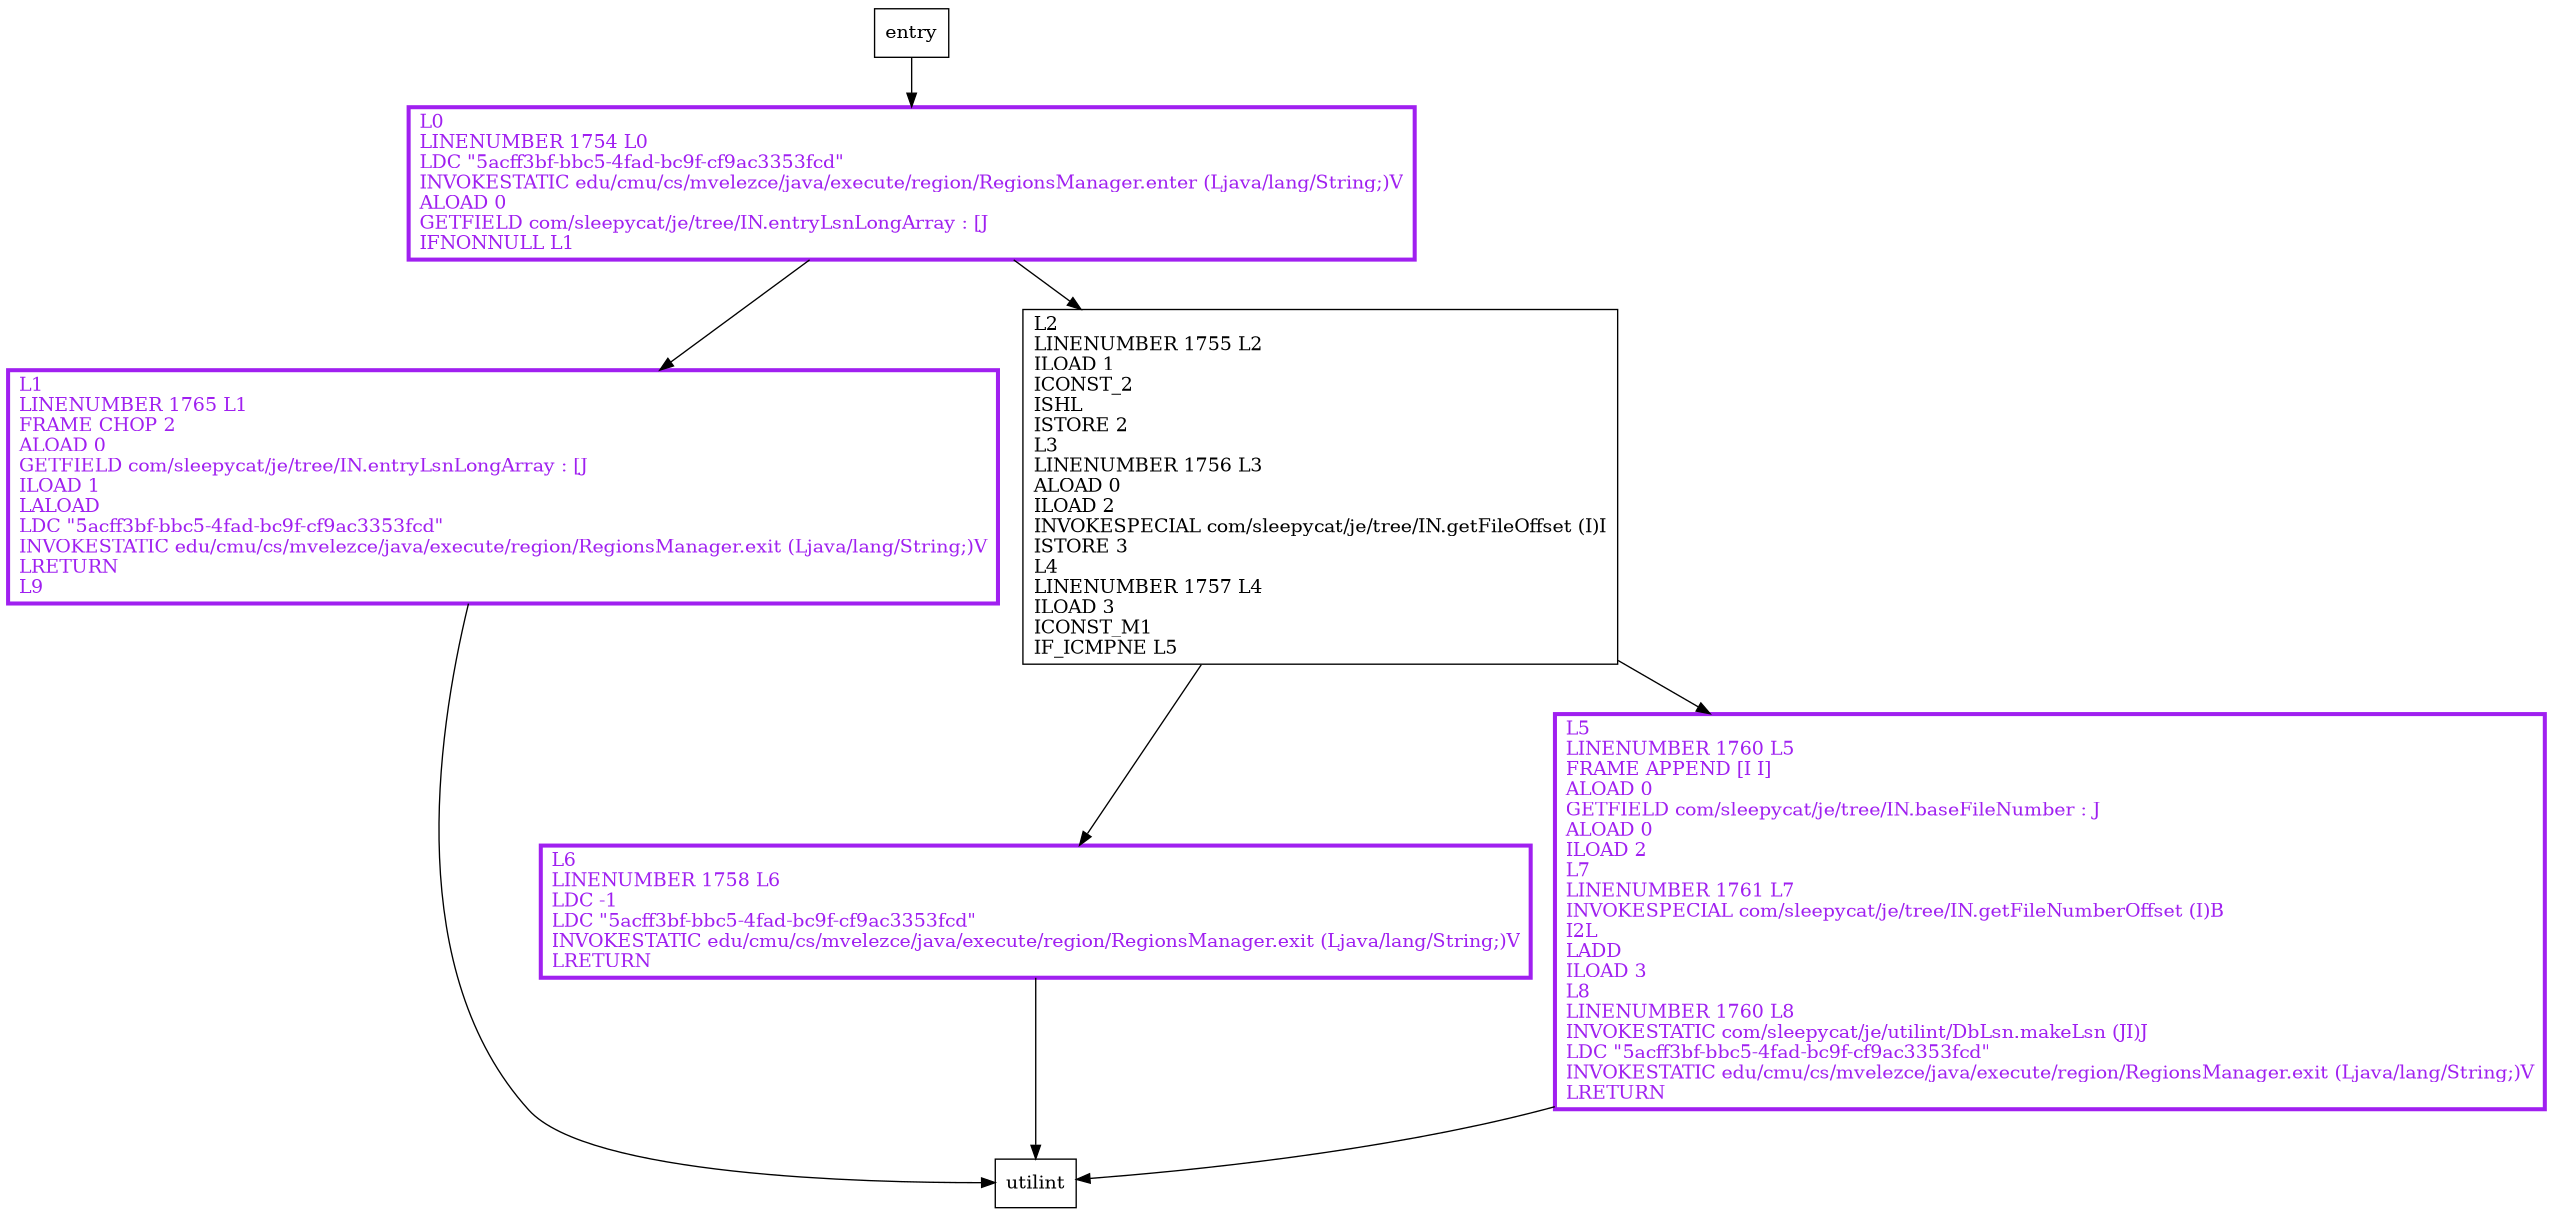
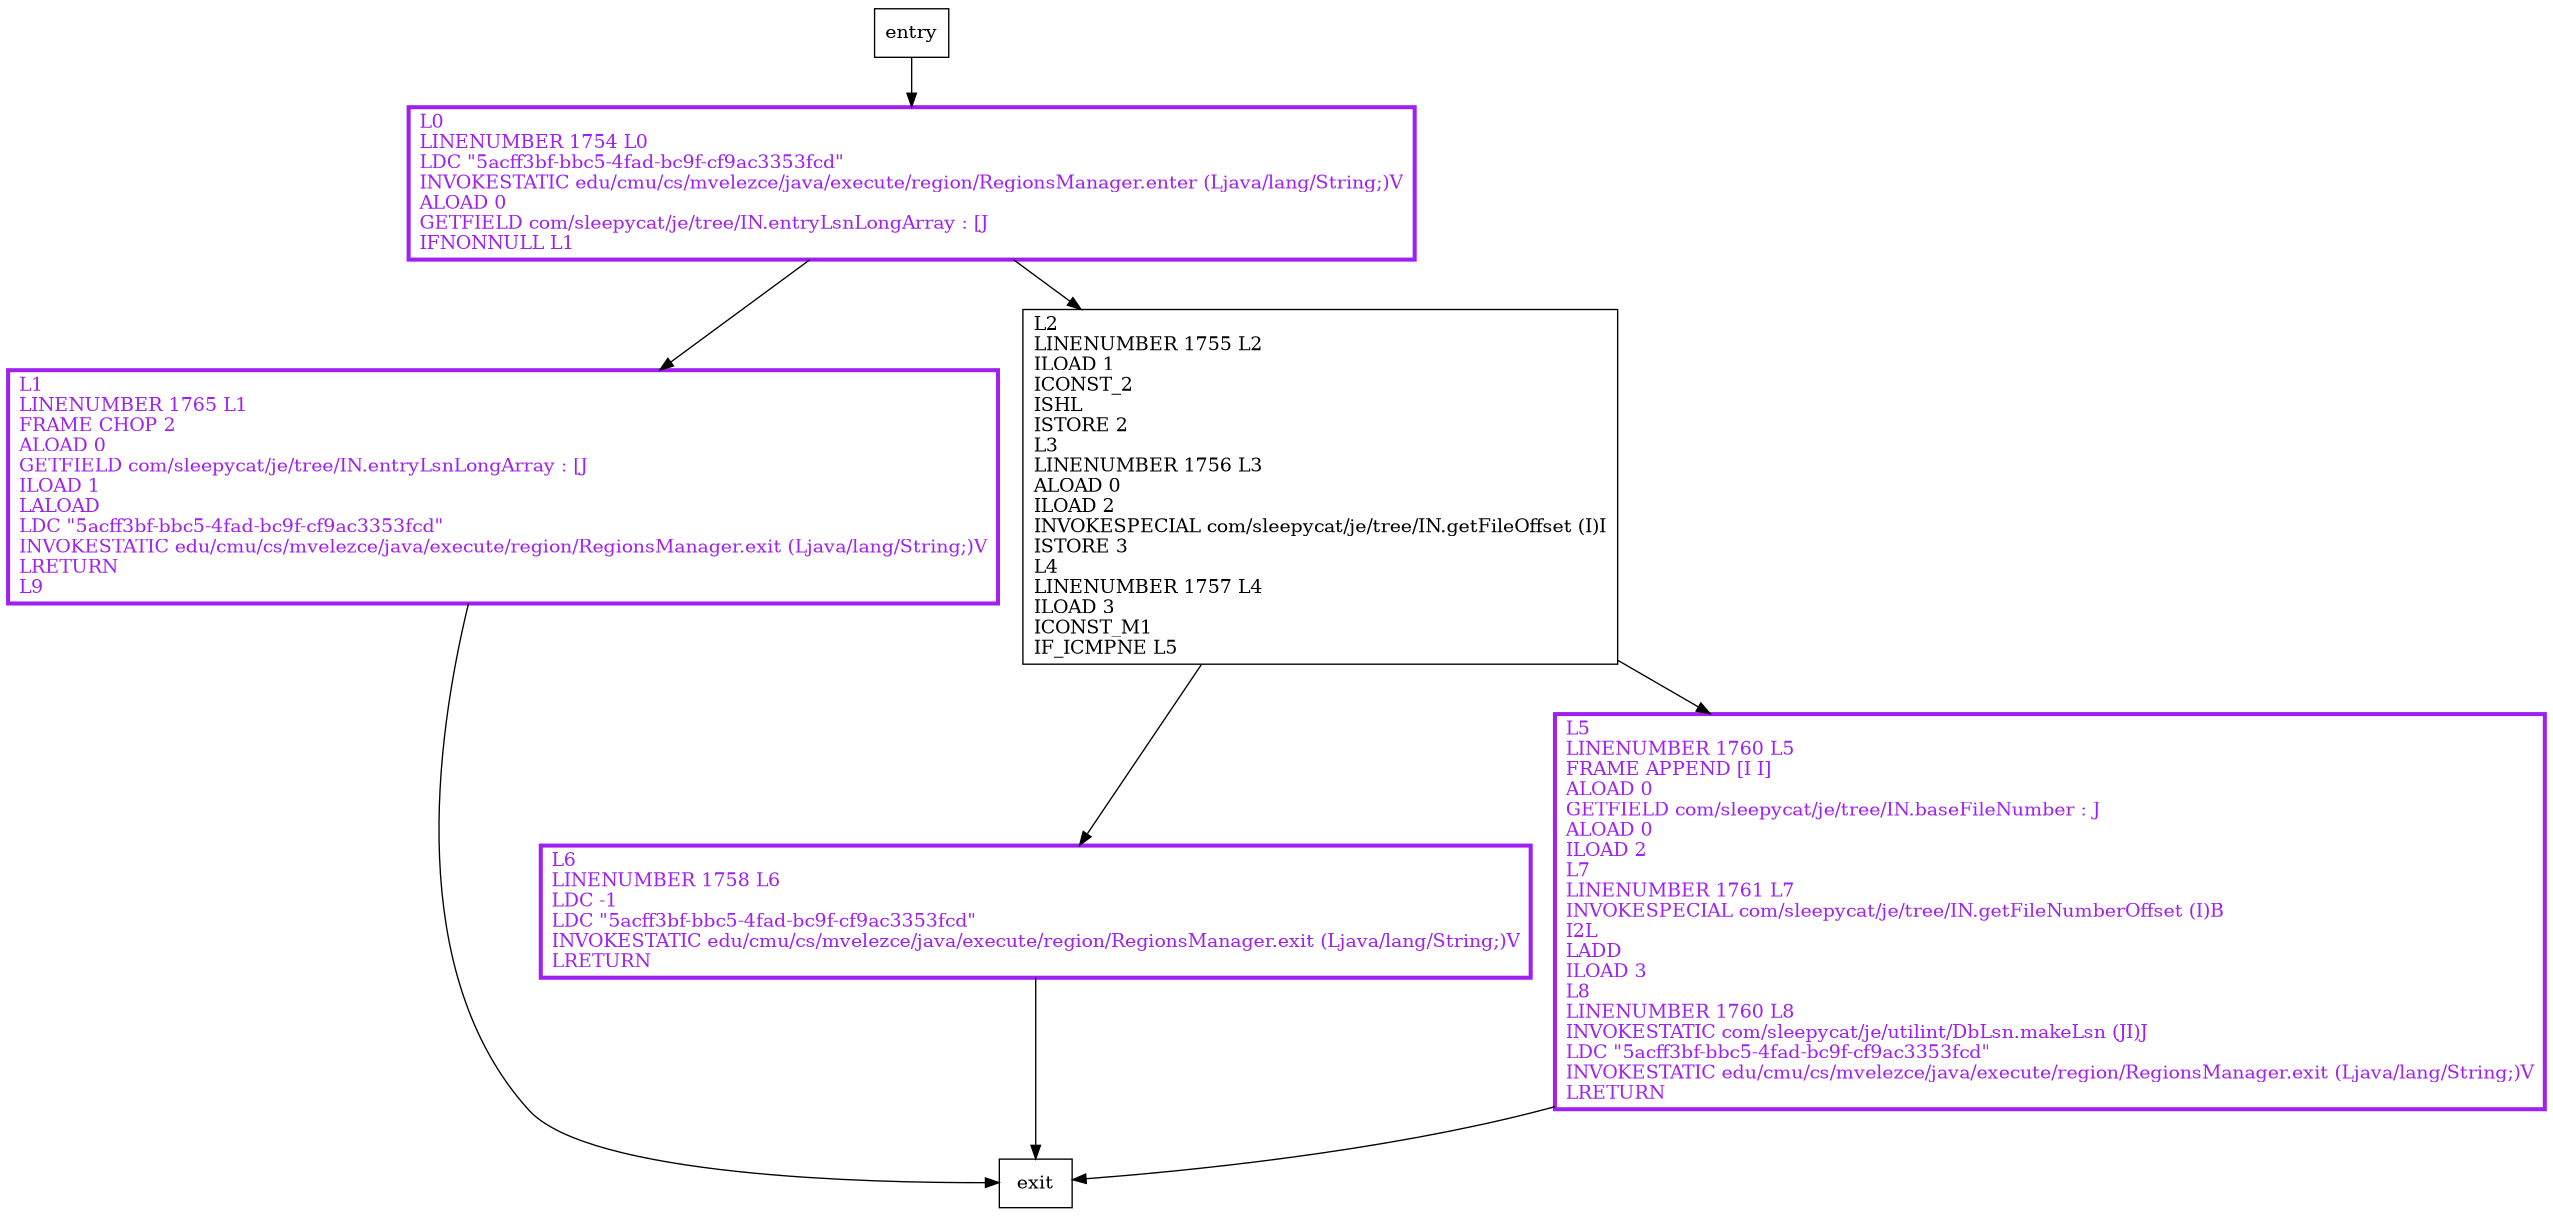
node "utilint": label "utilint" -> "exit"
